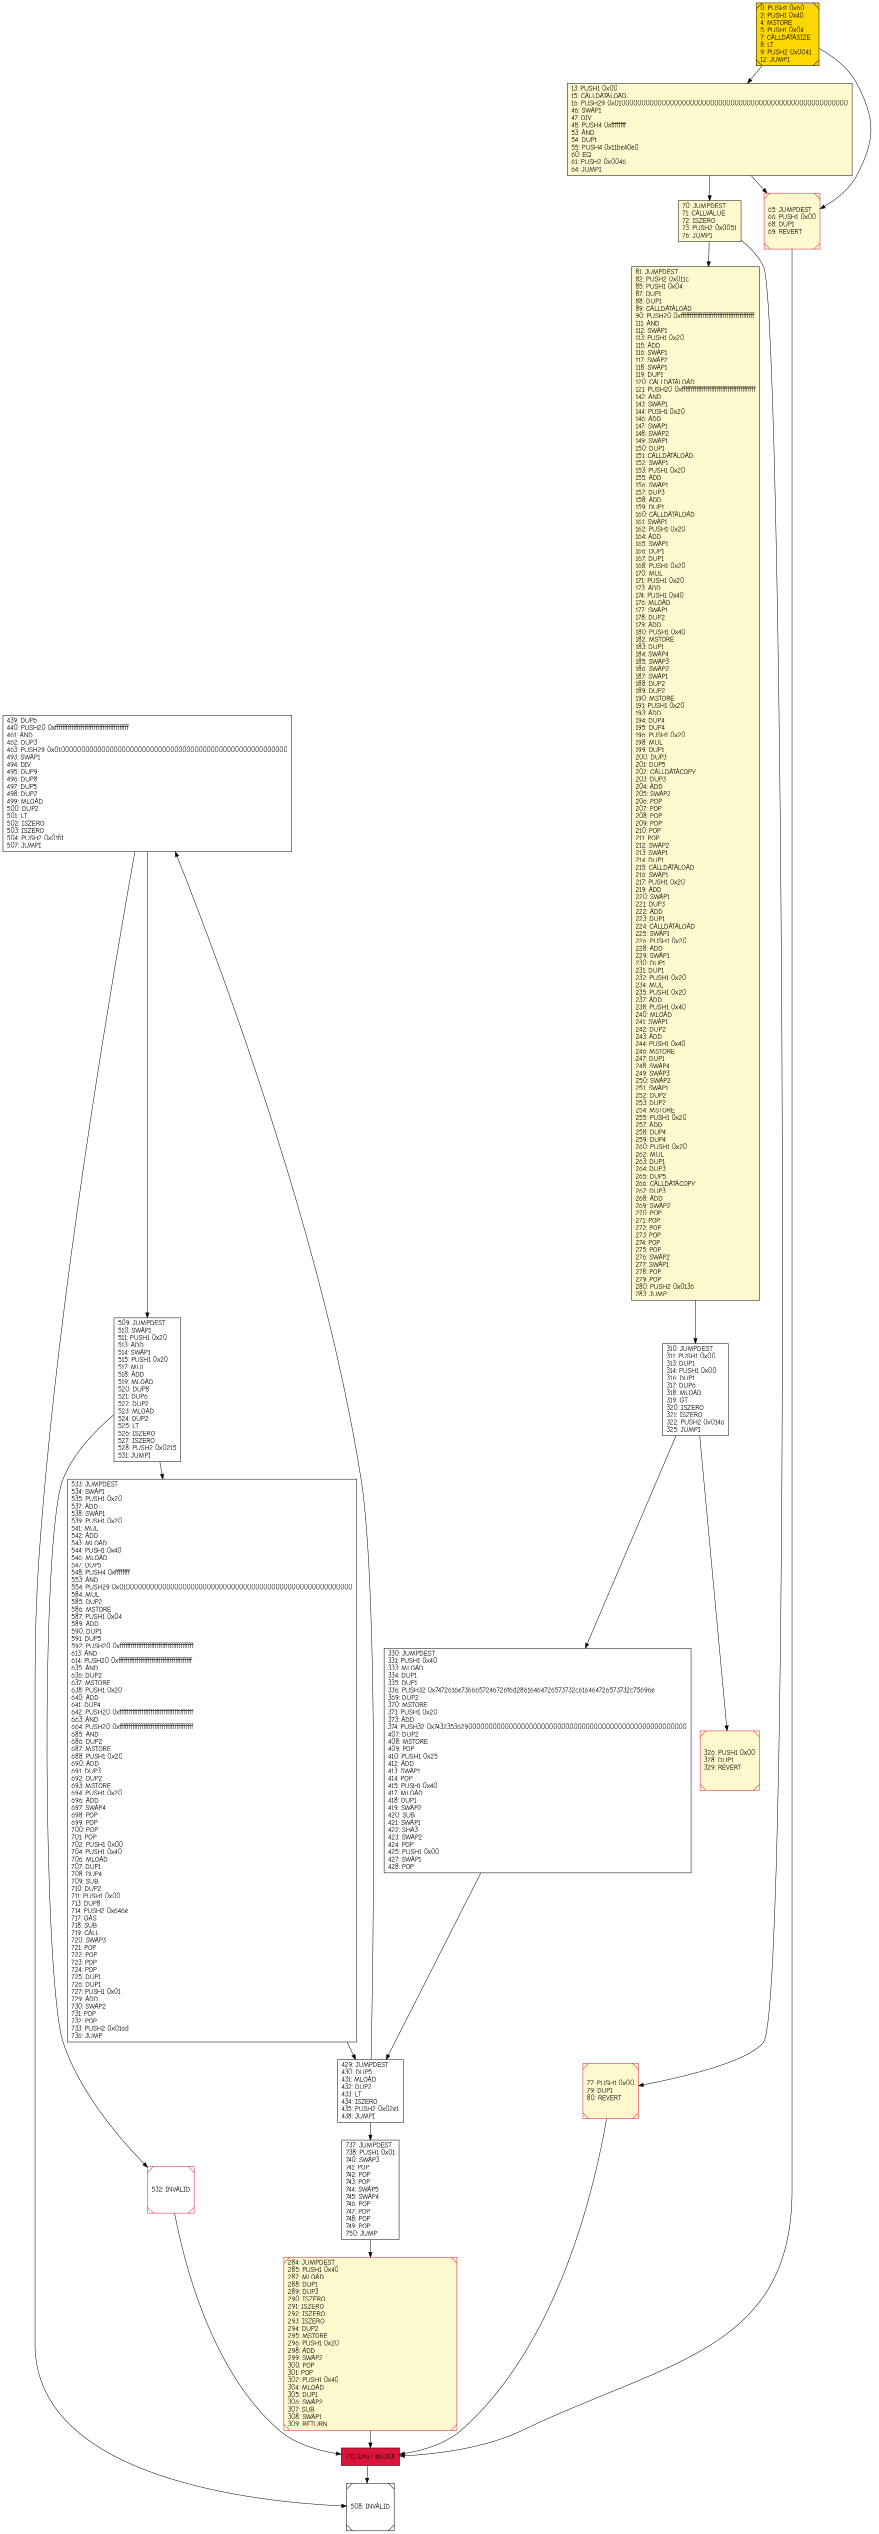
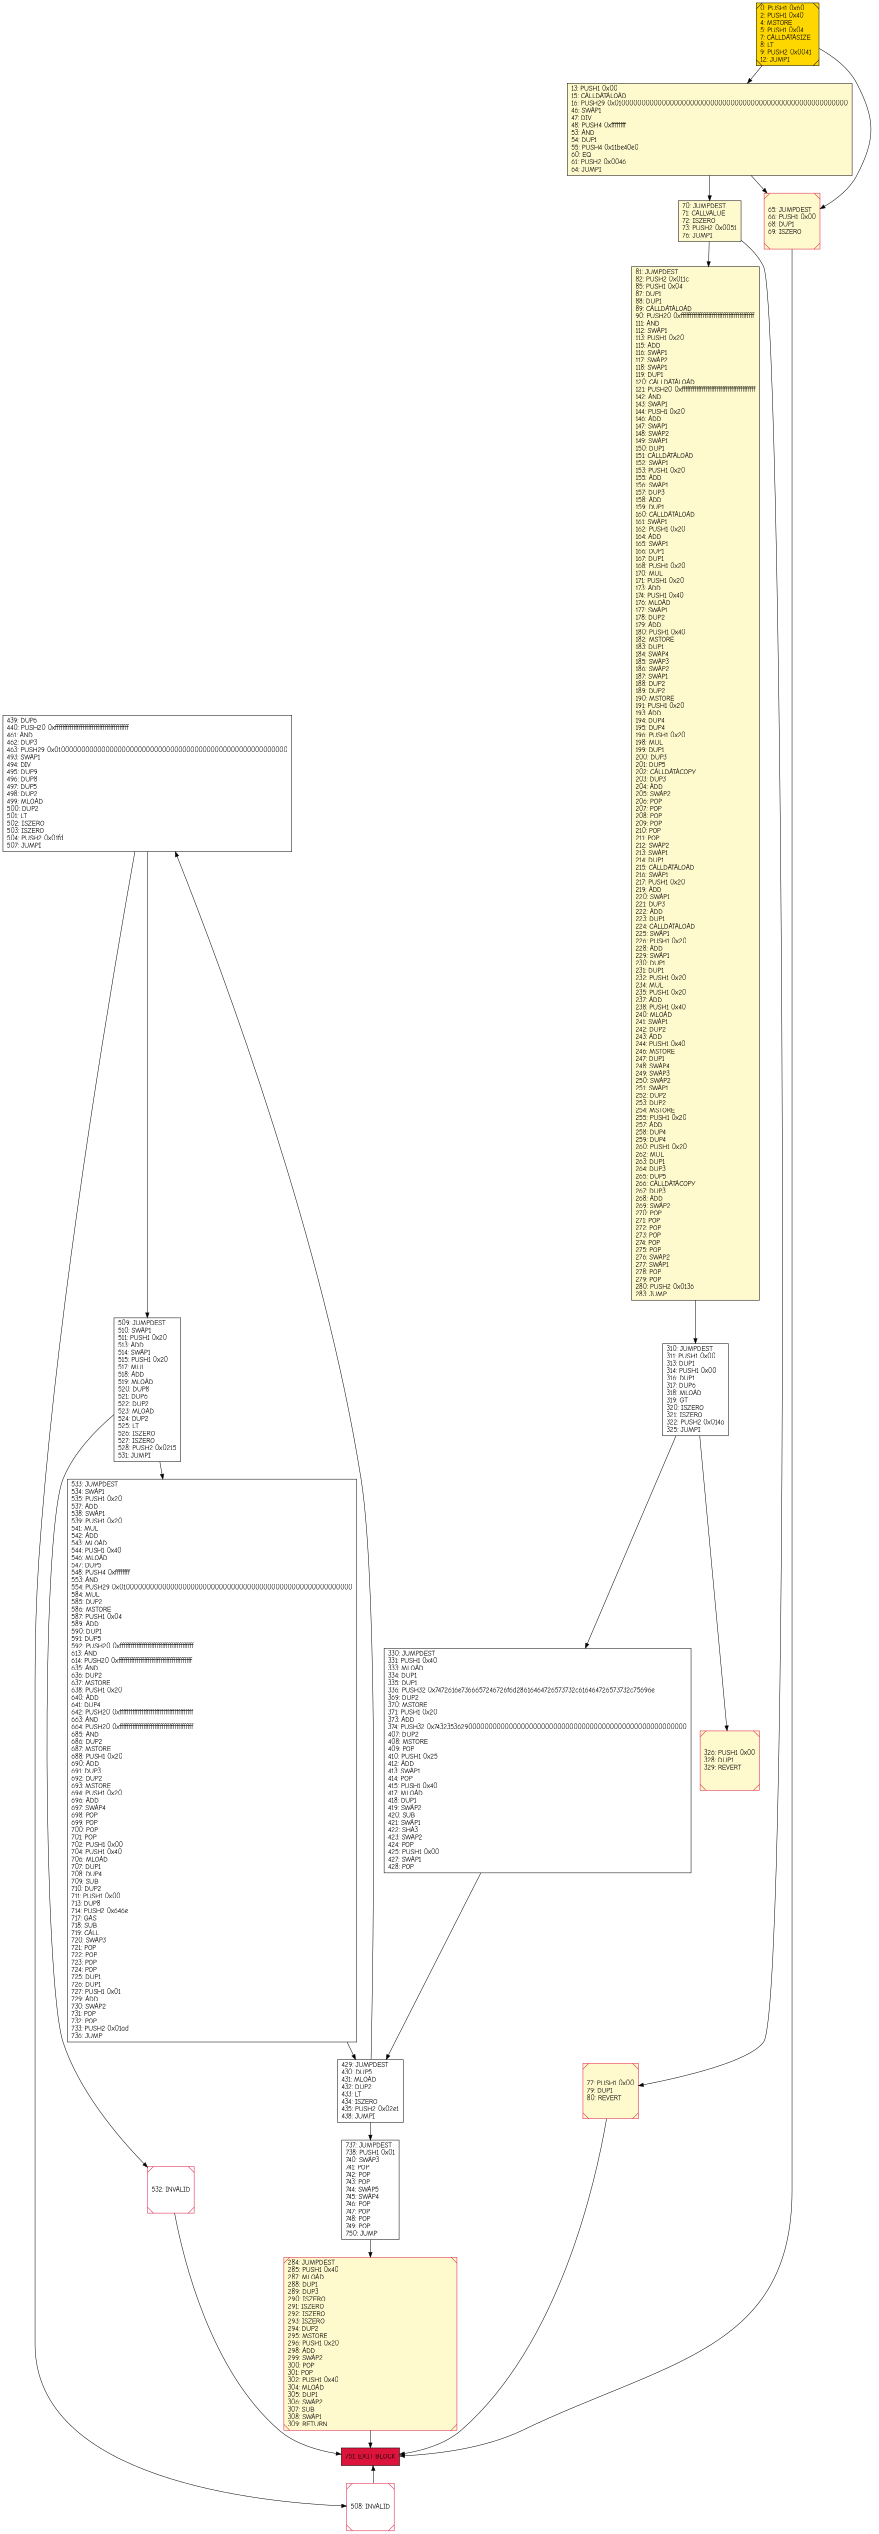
node "65: JUMPDEST 66: PUSH1 0x00 68: DUP1 69: REVERT": label "65: JUMPDEST 66: PUSH1 0x00 68: DUP1 69: REVERT" -> "65: JUMPDEST 66: PUSH1 0x00 68: DUP1 69: ISZERO"
edge "751: EXIT BLOCK" -> "508: INVALID": reversed
node "508: INVALID": color black -> crimson
